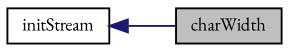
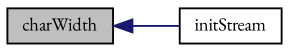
edge "charWidth" -> "initStream": reversed
